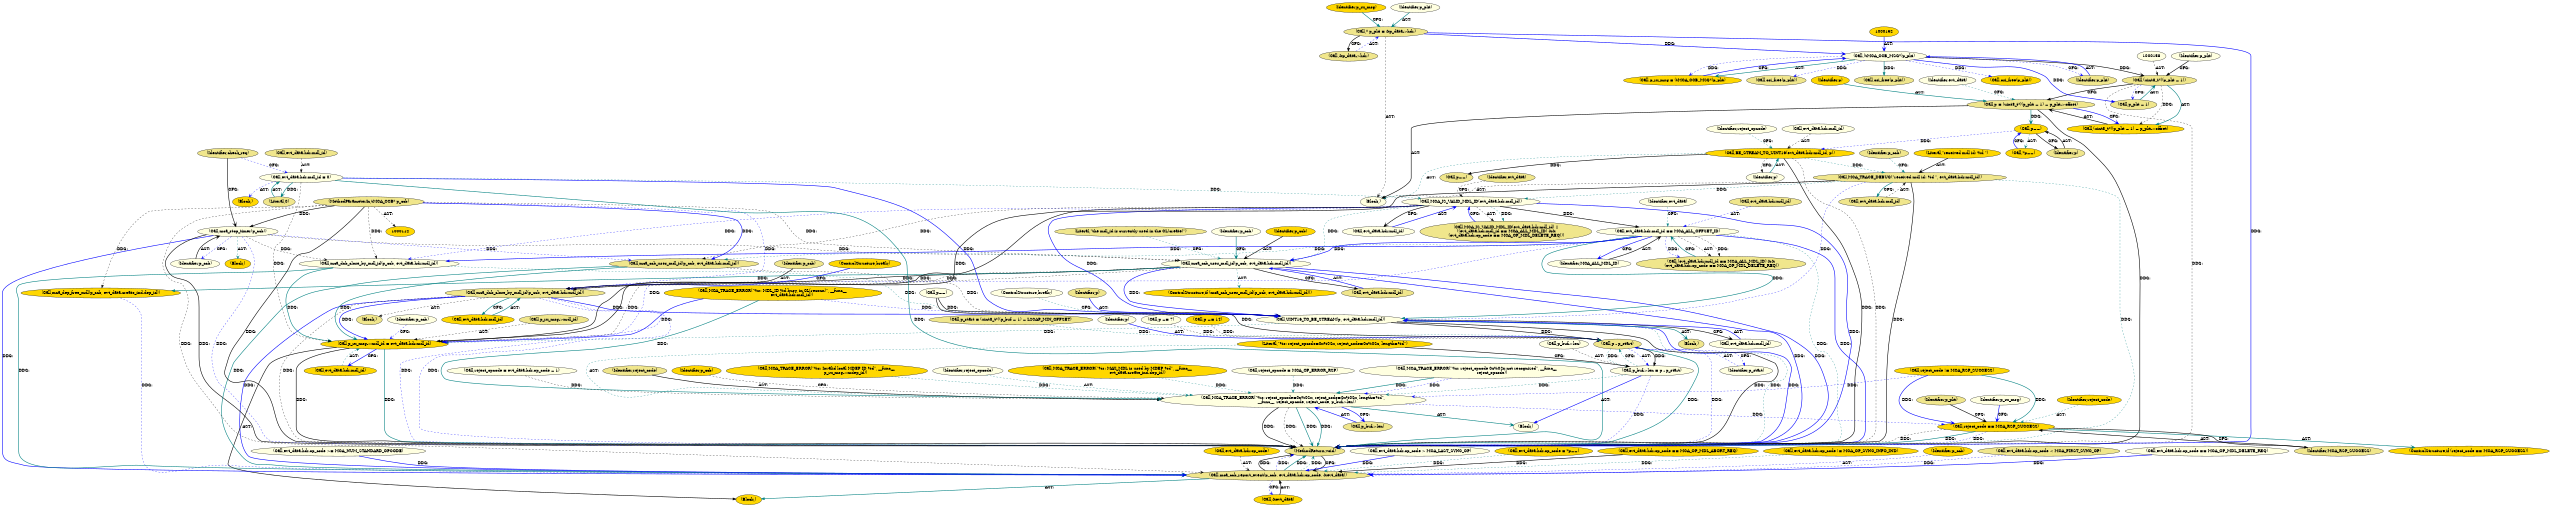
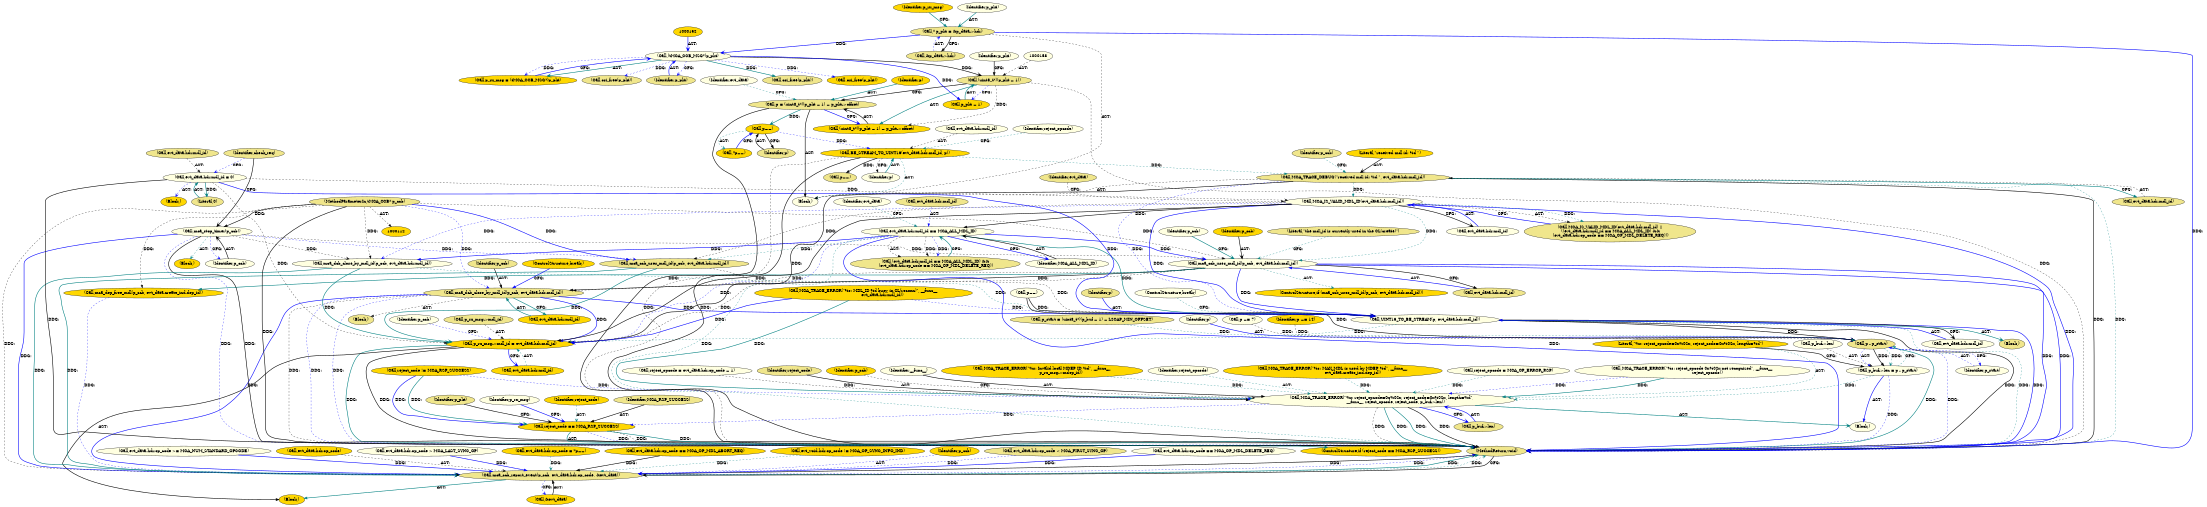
node "(Call,p_pkt + 1)": fillcolor khaki -> gold
edge "(Call,evt_data.hdr.mdl_id = 0)" -> "(Call,MCA_IS_VALID_MDL_ID(evt_data.hdr.mdl_id))": color teal -> black
node "(Call,evt_data.hdr.mdl_id == MCA_ALL_OFFSET_ID)": label "(Call,evt_data.hdr.mdl_id == MCA_ALL_OFFSET_ID)" -> "(Call,evt_data.hdr.mdl_id == MCA_ALL_MDL_ID)"
node "(Call,p += 14)": label "(Call,p += 14)" -> "(Identifier,p += 14)"
edge "(Call,evt_data.hdr.mdl_id = 0)" -> "(MethodReturn,void)": color teal -> black
node "(Identifier,__func__)": added
edge "(Call,reject_code == MCA_RSP_SUCCESS)" -> "(Identifier,MCA_RSP_SUCCESS)": removed, label "CFG:"
node "(Call,evt_data.hdr.op_code != MCA_OP_SYNC_INFO_IND)": label "(Call,evt_data.hdr.op_code != MCA_OP_SYNC_INFO_IND)" -> "(Call,evt_void.hdr.op_code != MCA_OP_SYNC_INFO_IND)"
